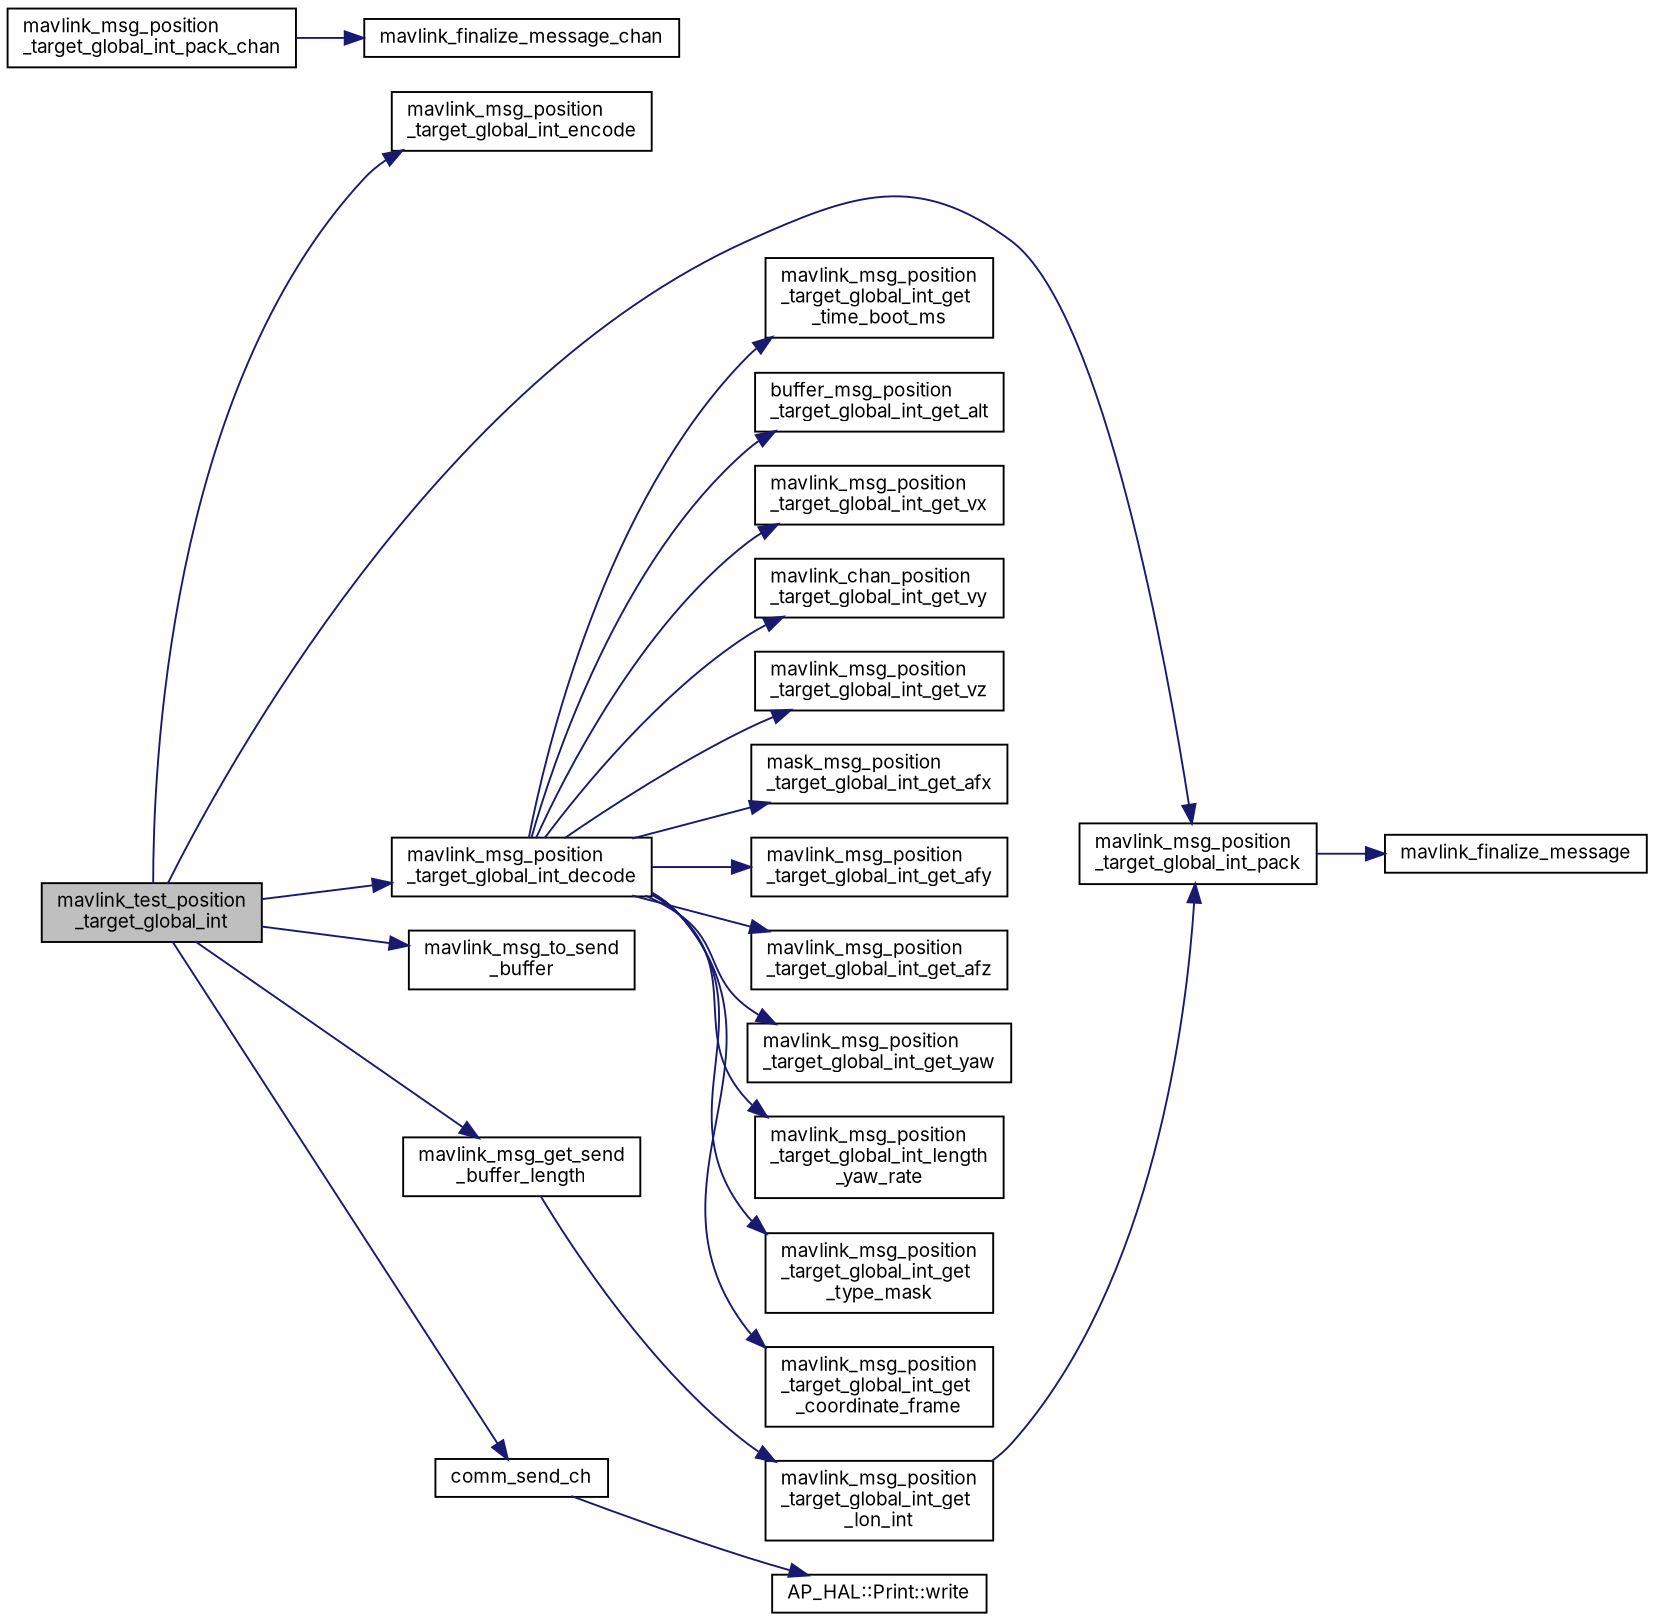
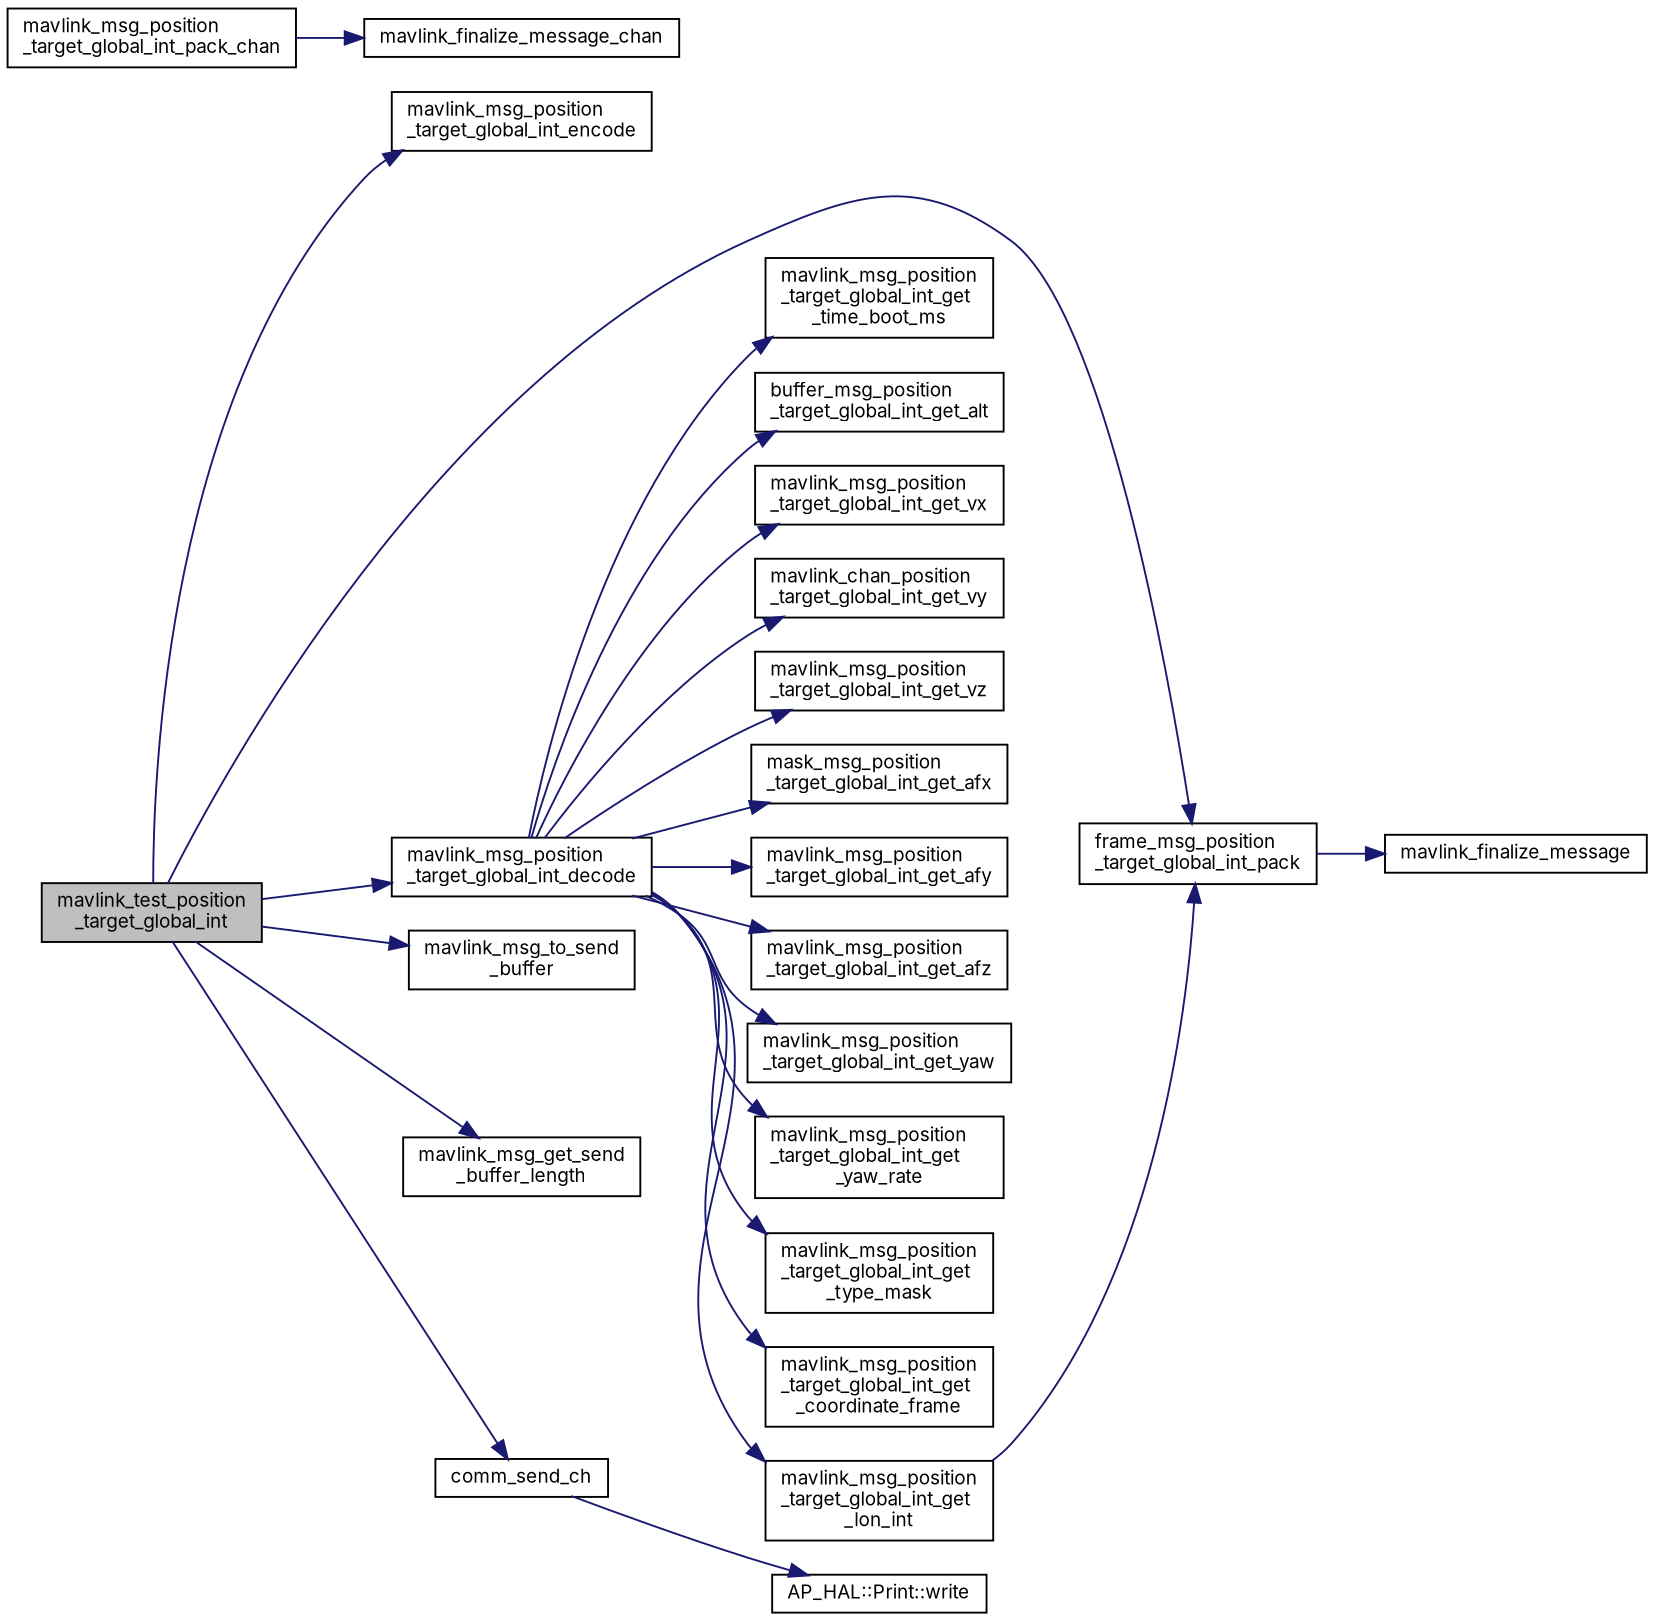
node "mavlink_msg_position _target_global_int_pack": label "mavlink_msg_position _target_global_int_pack" -> "frame_msg_position _target_global_int_pack"
node "mavlink_msg_position _target_global_int_length _yaw_rate": label "mavlink_msg_position _target_global_int_length _yaw_rate" -> "mavlink_msg_position _target_global_int_get _yaw_rate"
edge "mavlink_msg_get_send _buffer_length" -> "mavlink_msg_position _target_global_int_get _lon_int": now "mavlink_msg_position _target_global_int_decode" -> "mavlink_msg_position _target_global_int_get _lon_int"
